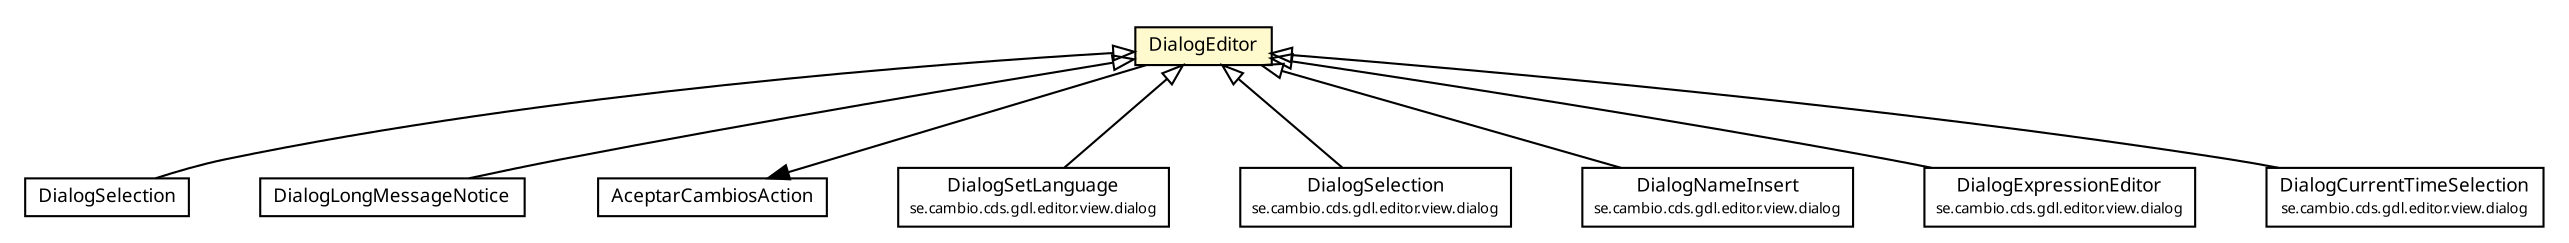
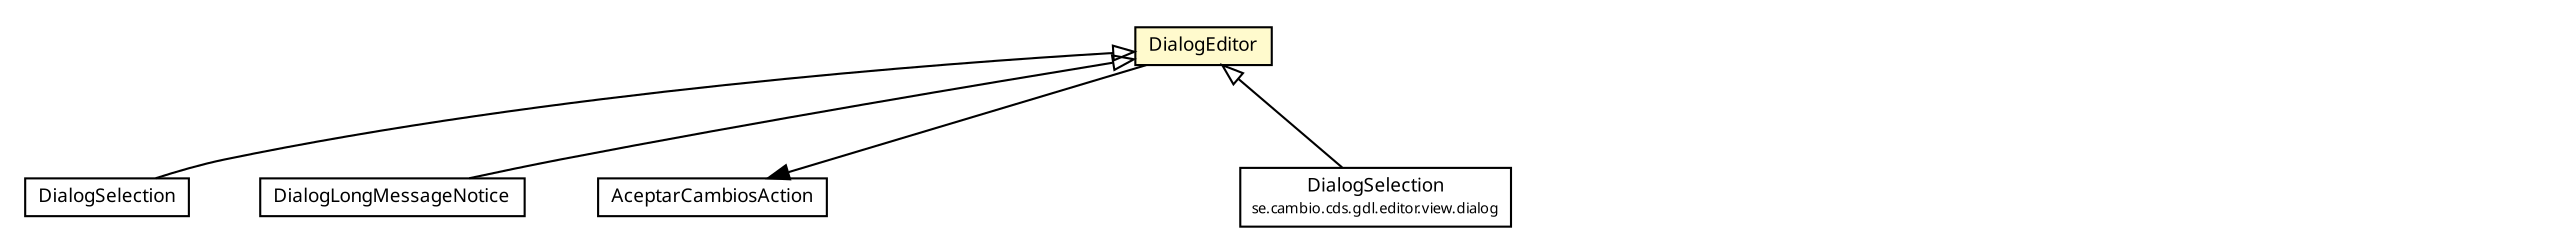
node "DialogSetLanguage": removed
node "DialogNameInsert": removed
node "DialogExpressionEditor": removed
node "DialogCurrentTimeSelection": removed
